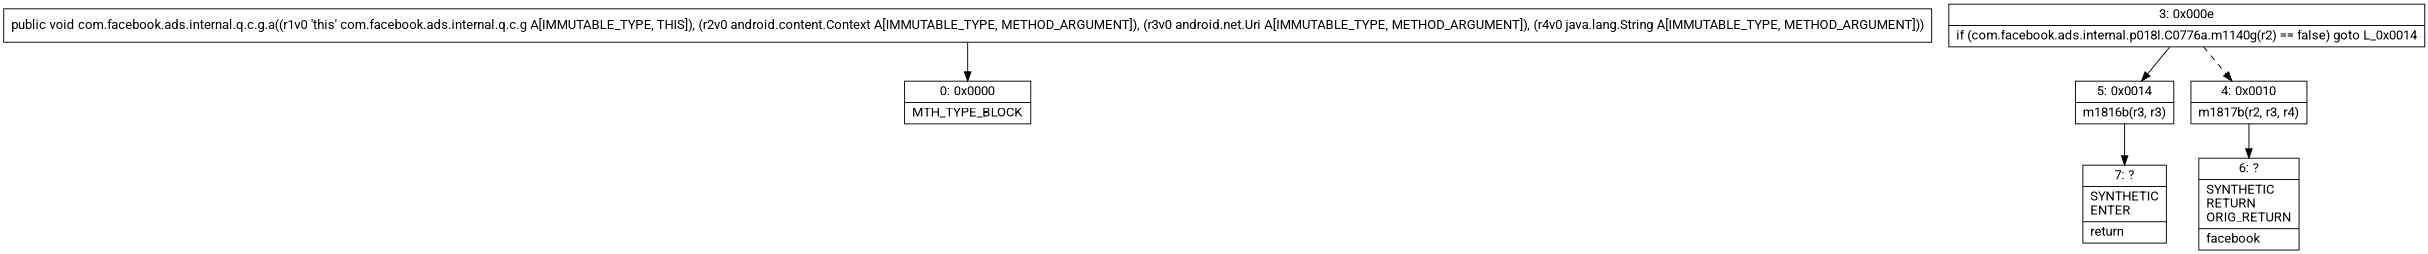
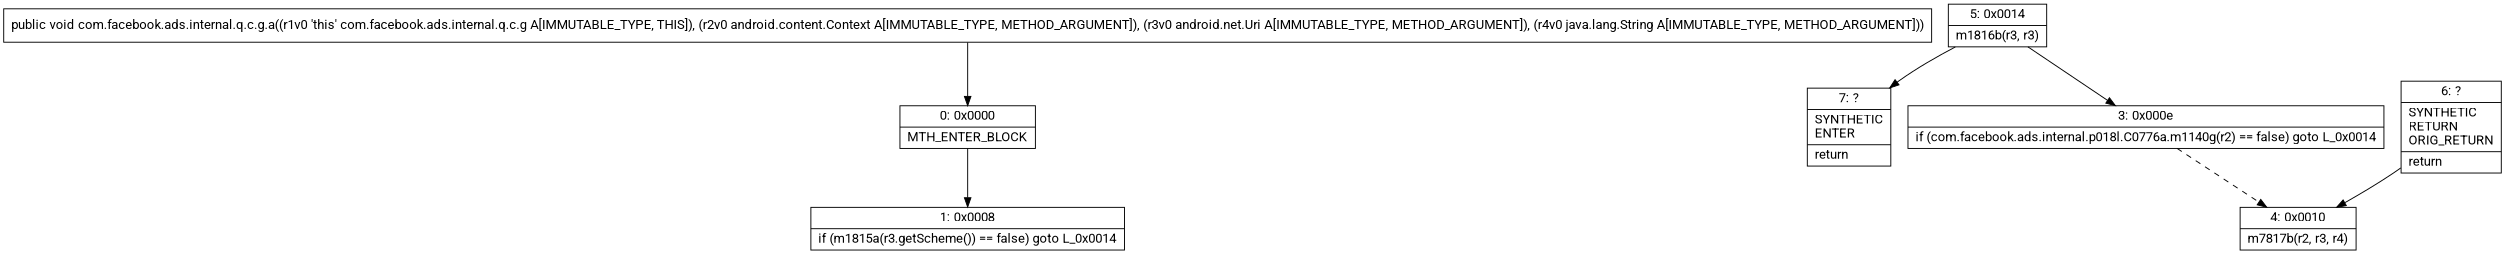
edge "3: 0x000e" -> "5: 0x0014": reversed
node "0: 0x0000": text "MTH_TYPE_BLOCK" -> "MTH_ENTER_BLOCK"
node "4: 0x0010": text "m1817b(r2, r3, r4)" -> "m7817b(r2, r3, r4)"
edge "4: 0x0010" -> "6: ?": reversed
node "1: 0x0008": added
node "6: ?": text "facebook" -> "return"
